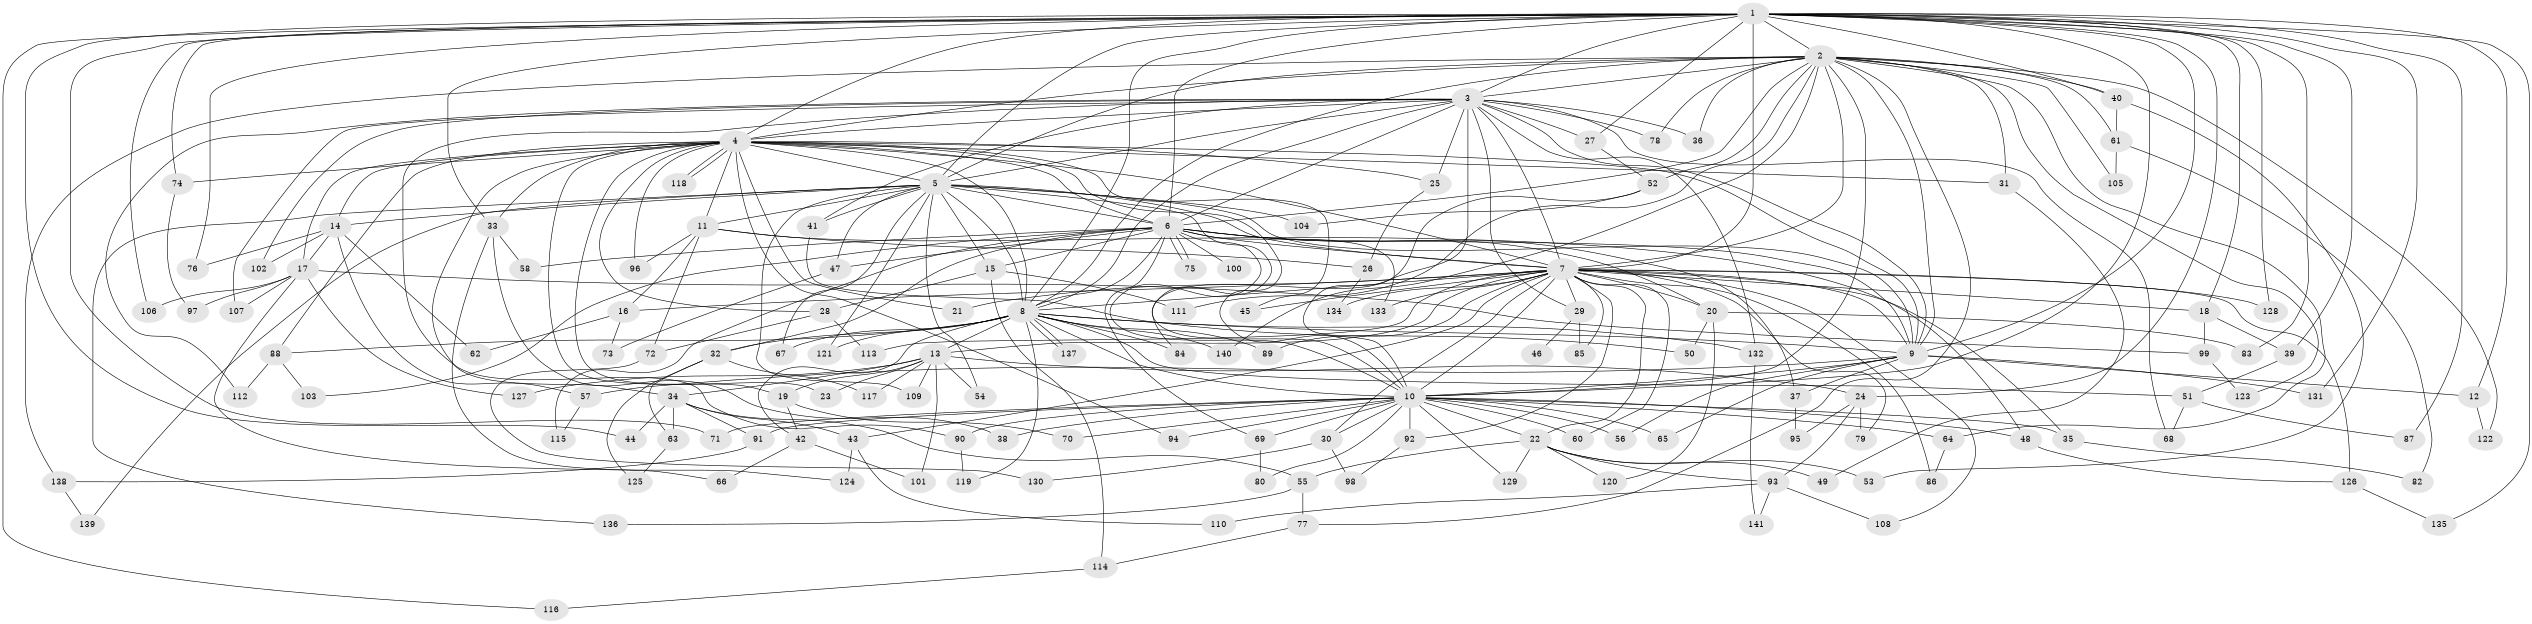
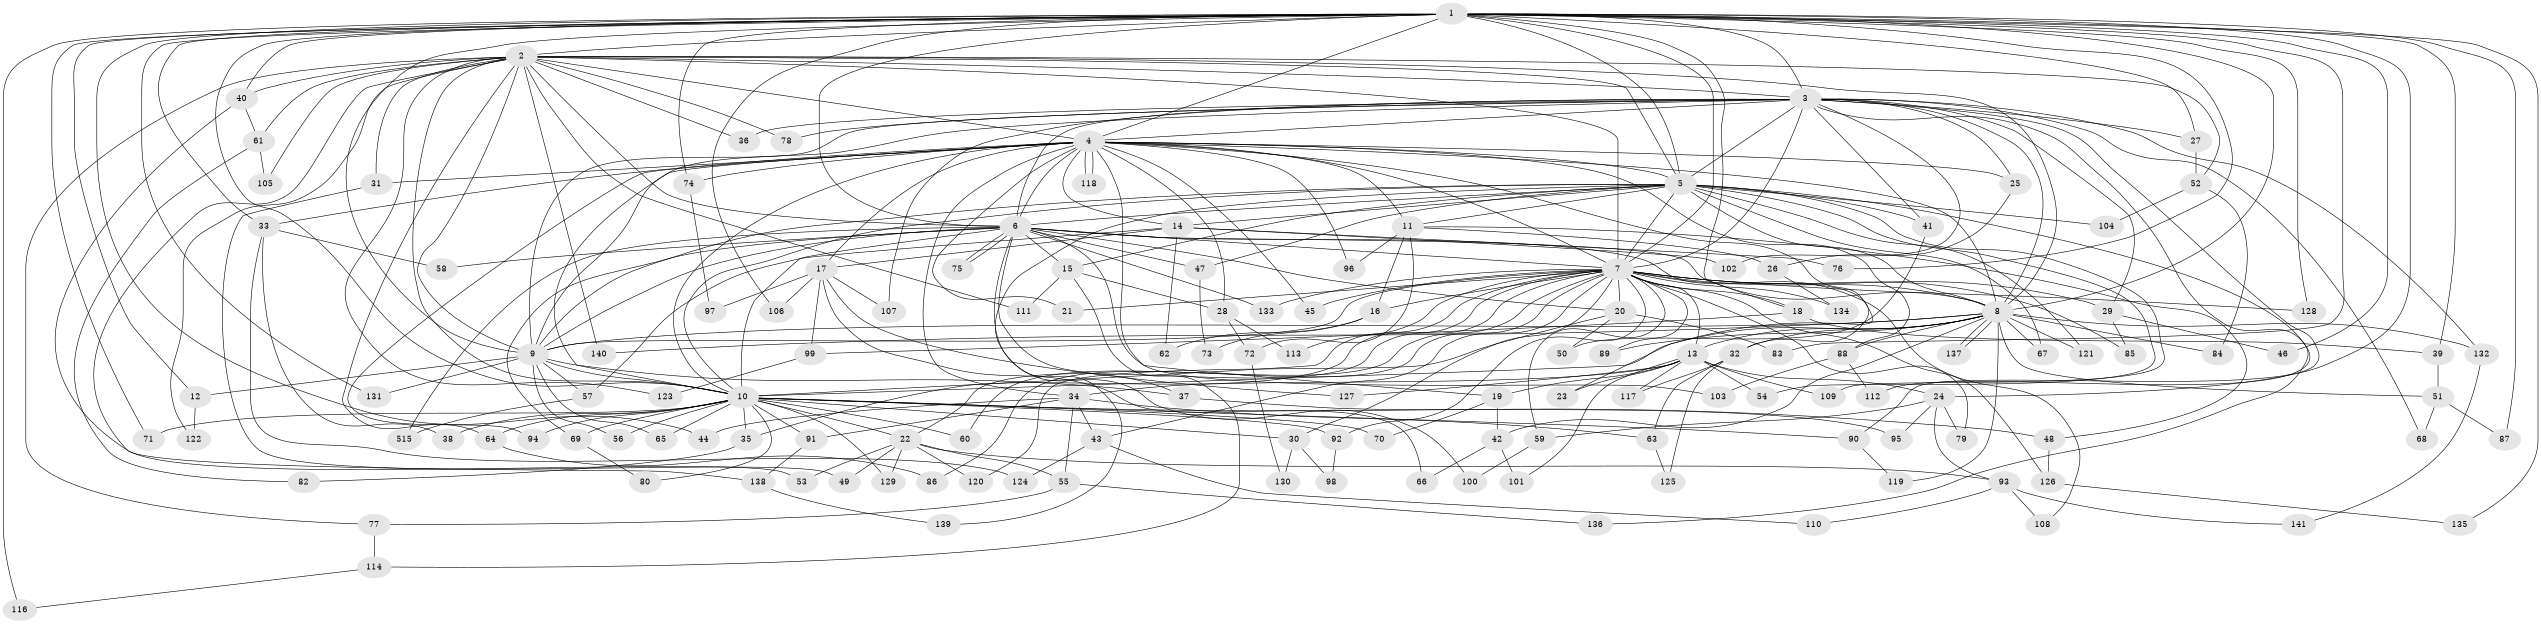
edge "1" -- "46": added
node "115": label "115" -> "515"
node "59": added
